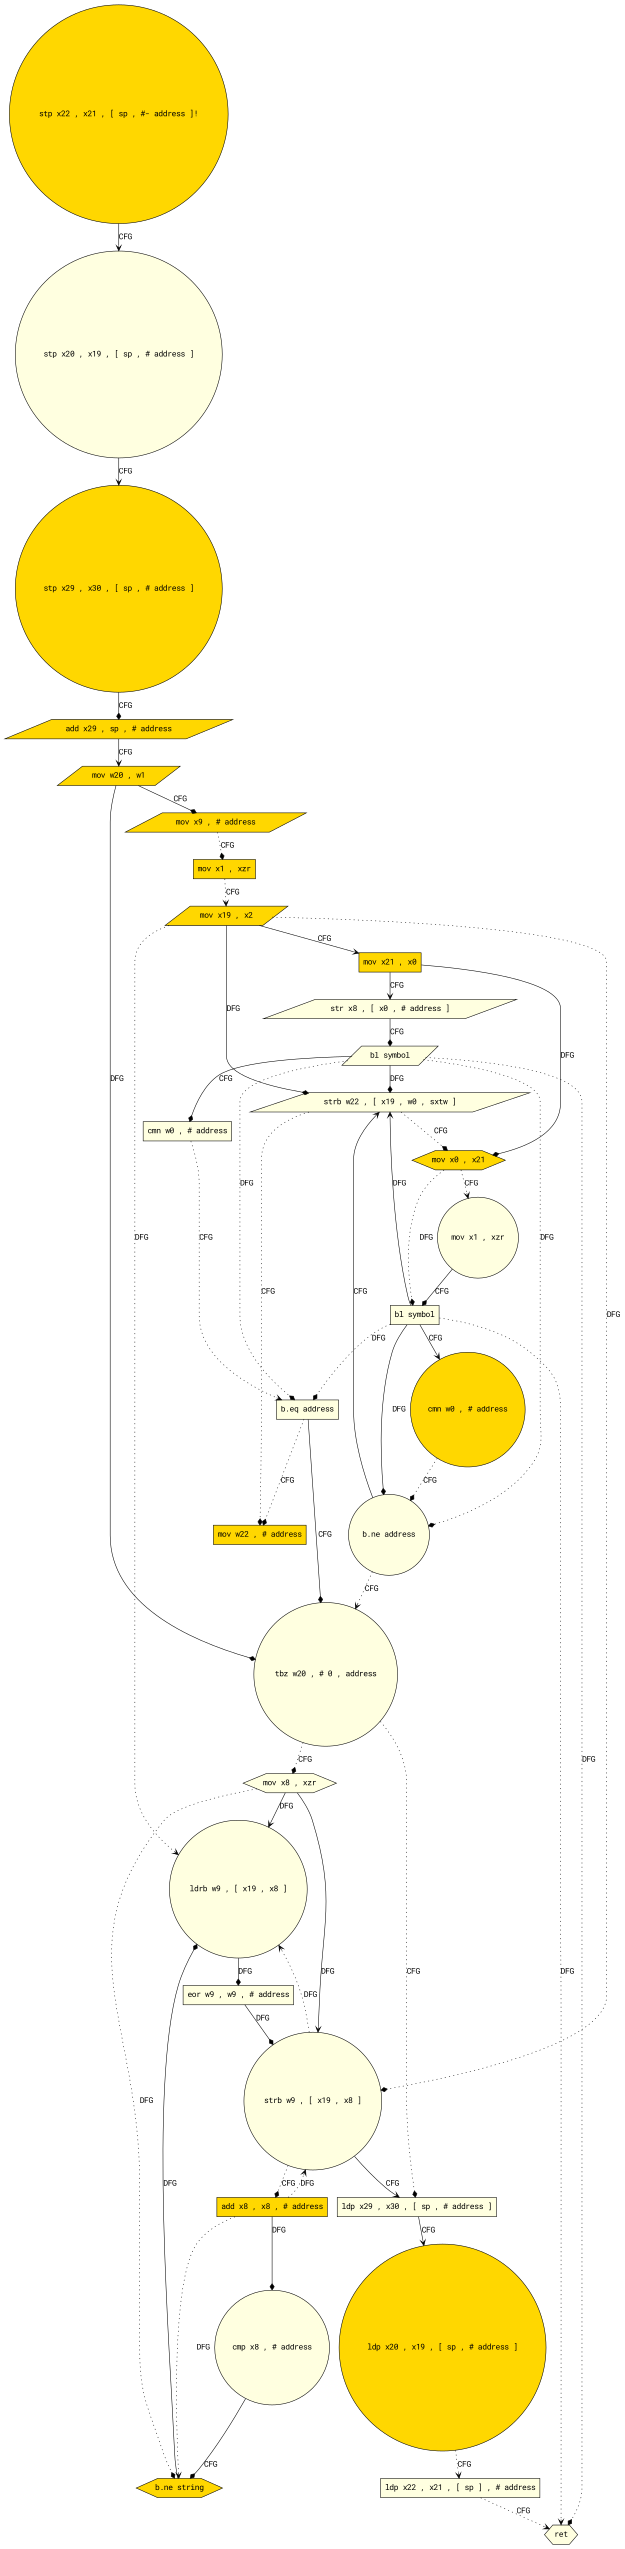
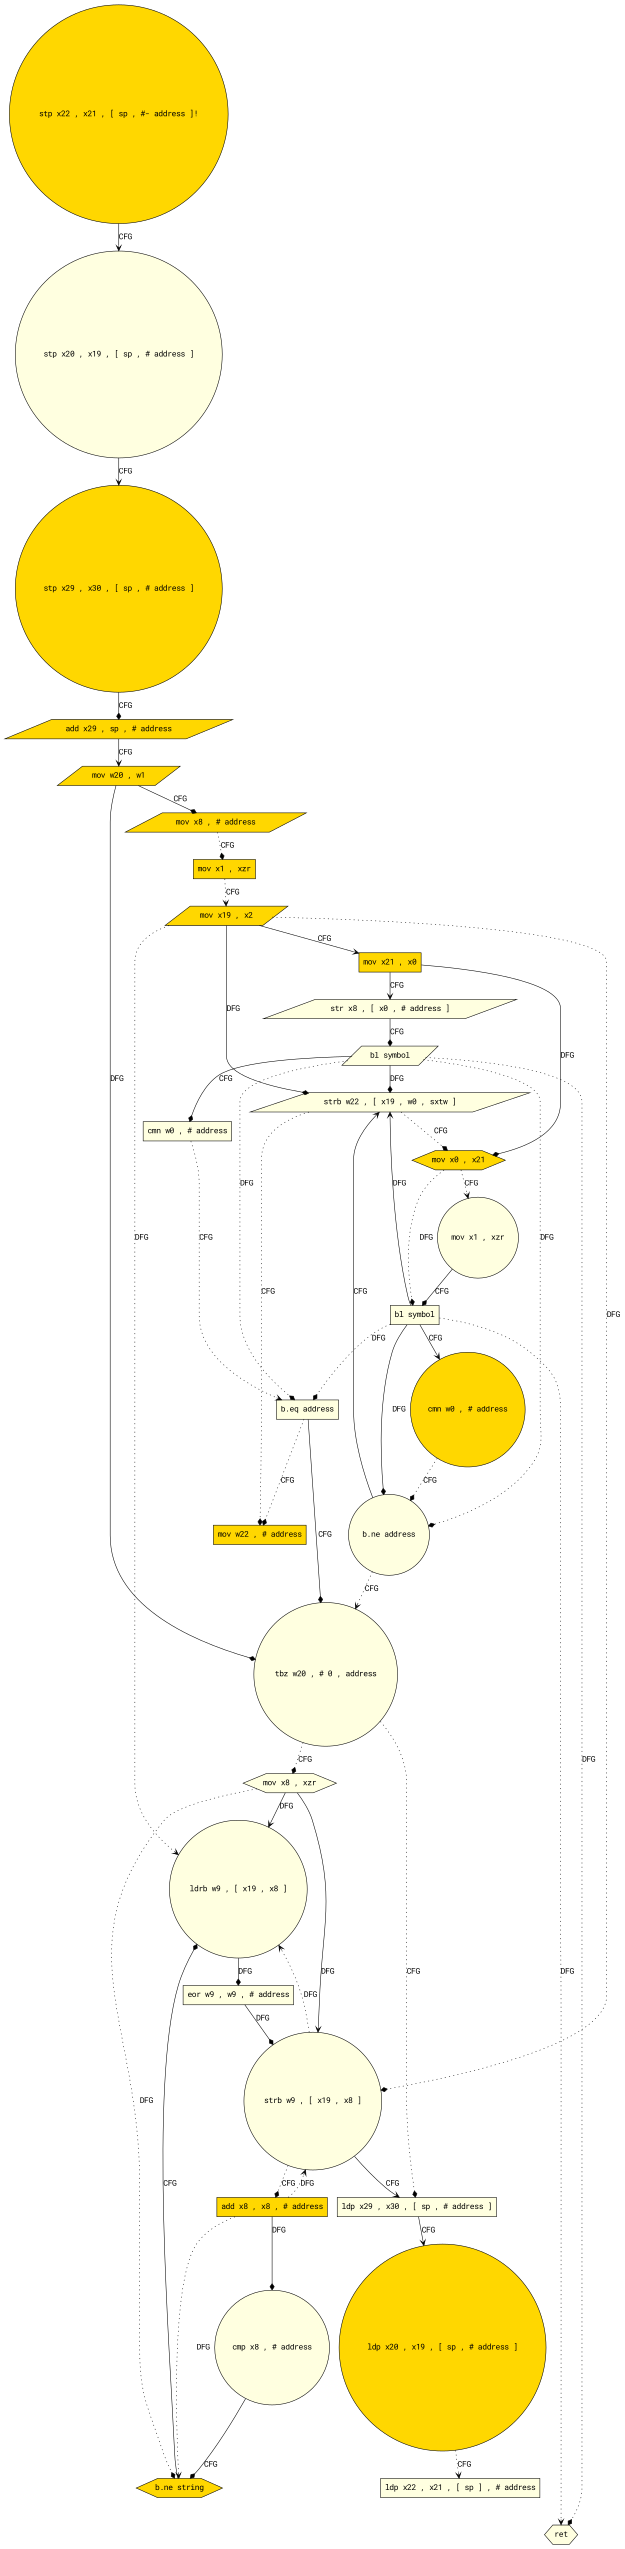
node "mov x9 , # address": label "mov x9 , # address" -> "mov x8 , # address"
edge "b.ne string" -> "ldrb w9 , [ x19 , x8 ]": label "DFG" -> "CFG"
edge "ldp x22 , x21 , [ sp ] , # address" -> "ret": removed, label "CFG"
